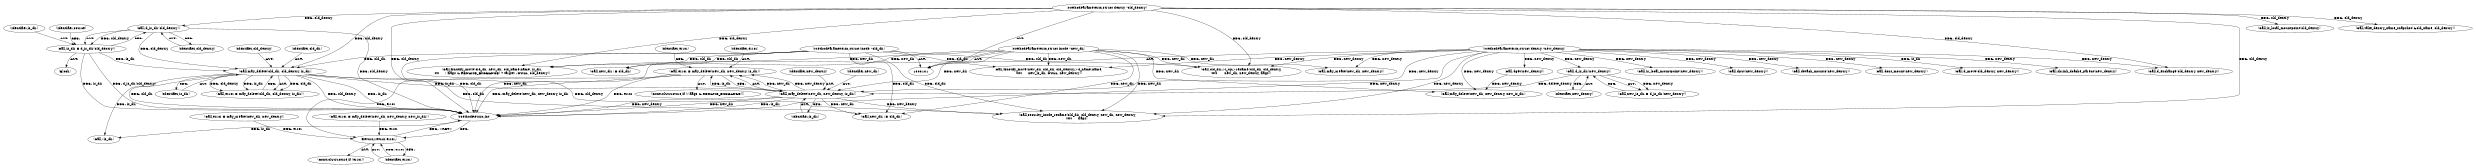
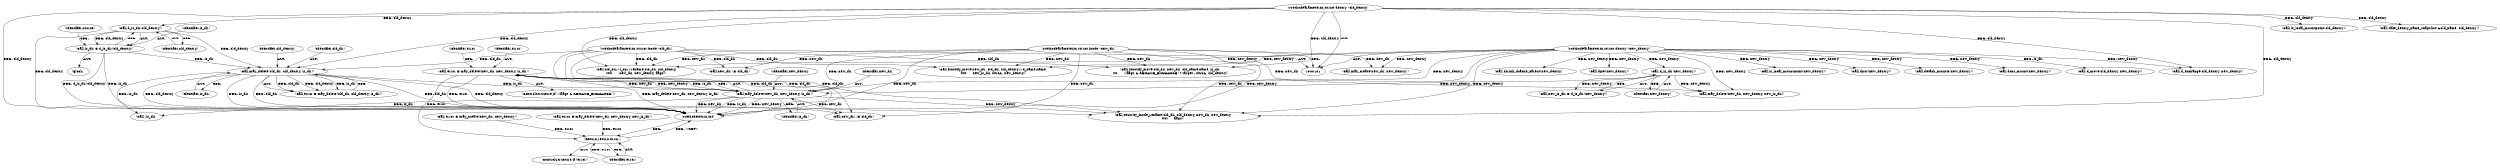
edge "(MethodParameterIn,struct inode *new_dir)" -> "1000101": label "AST: " -> "CFG: "
edge "(Call,dget(new_dentry))" -> "(Call,may_delete(new_dir, new_dentry, new_is_dir))": now "(Call,d_is_dir(new_dentry))" -> "(Call,may_delete(new_dir, new_dentry, new_is_dir))"
edge "(Call,d_is_dir(new_dentry))" -> "(Call,may_delete(new_dir, new_dentry, is_dir))": label "DDG: delete_dentry" -> "DDG: new_dentry"
edge "(MethodReturn,int)" -> "(Call,!is_dir)": now "(Call,may_delete(new_dir, new_dentry, is_dir))" -> "(Call,!is_dir)"
